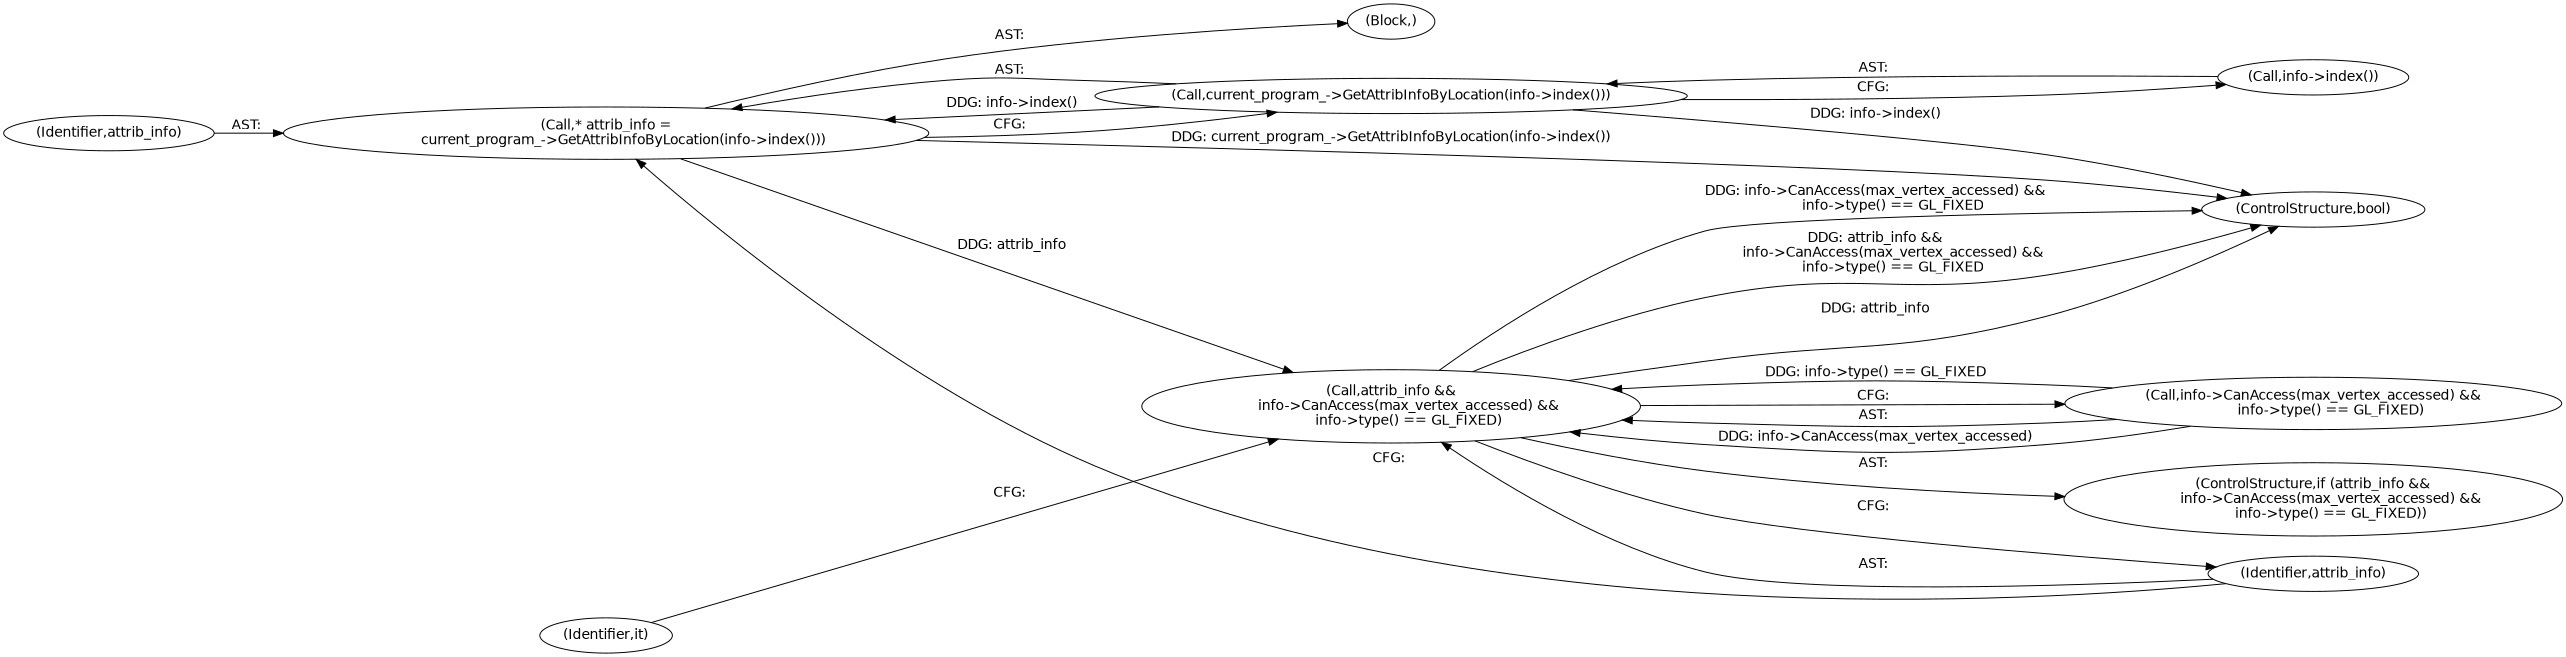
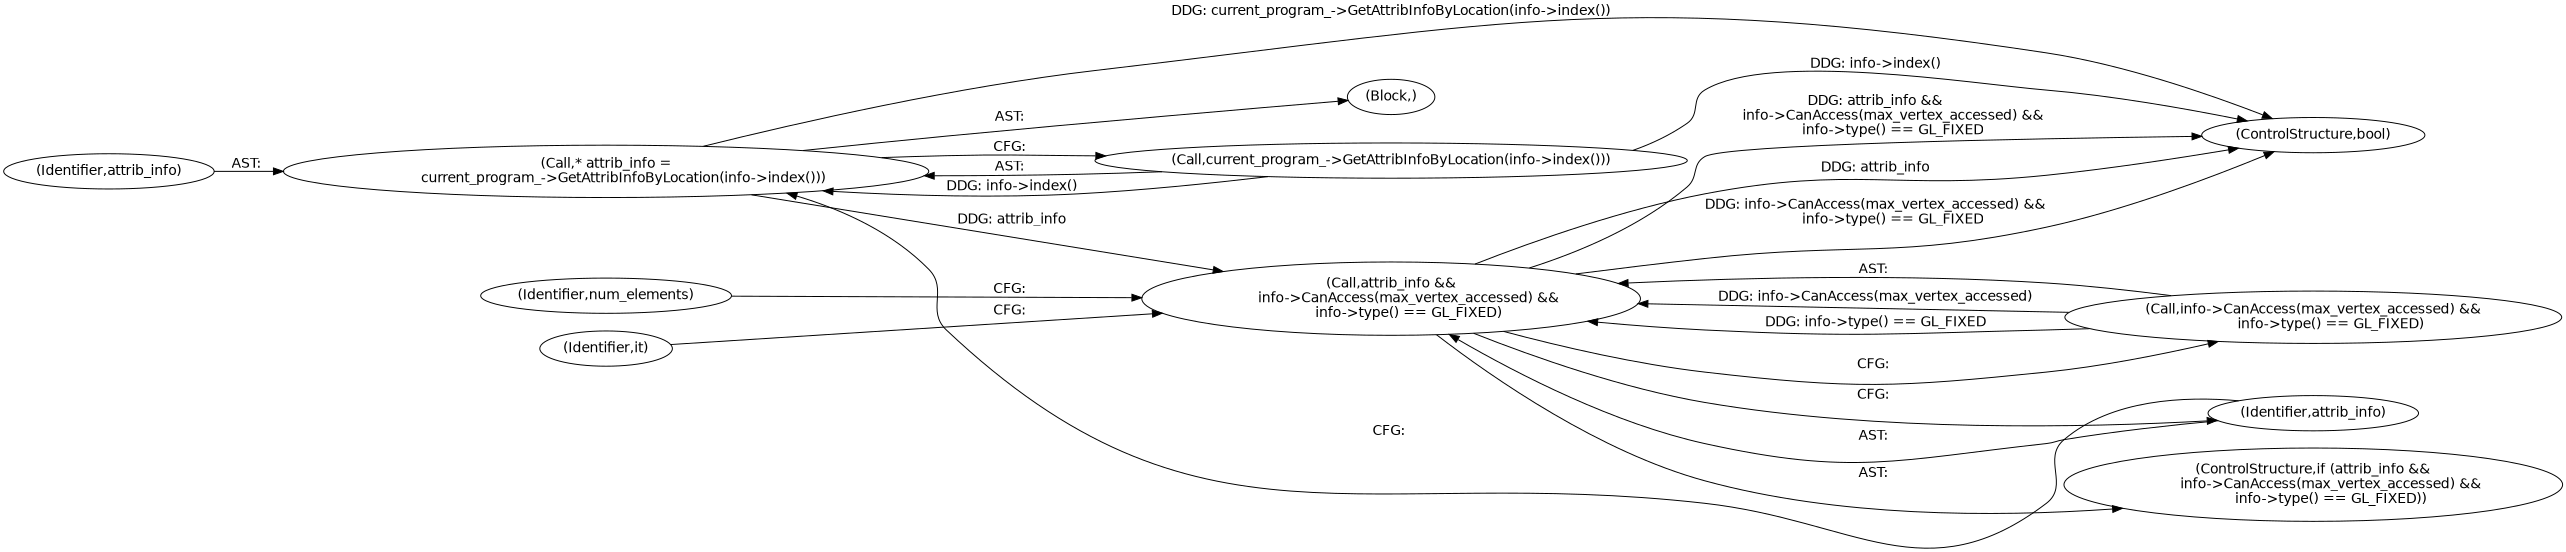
node "(Call,info->index())": removed
node "(Identifier,num_elements)": added
